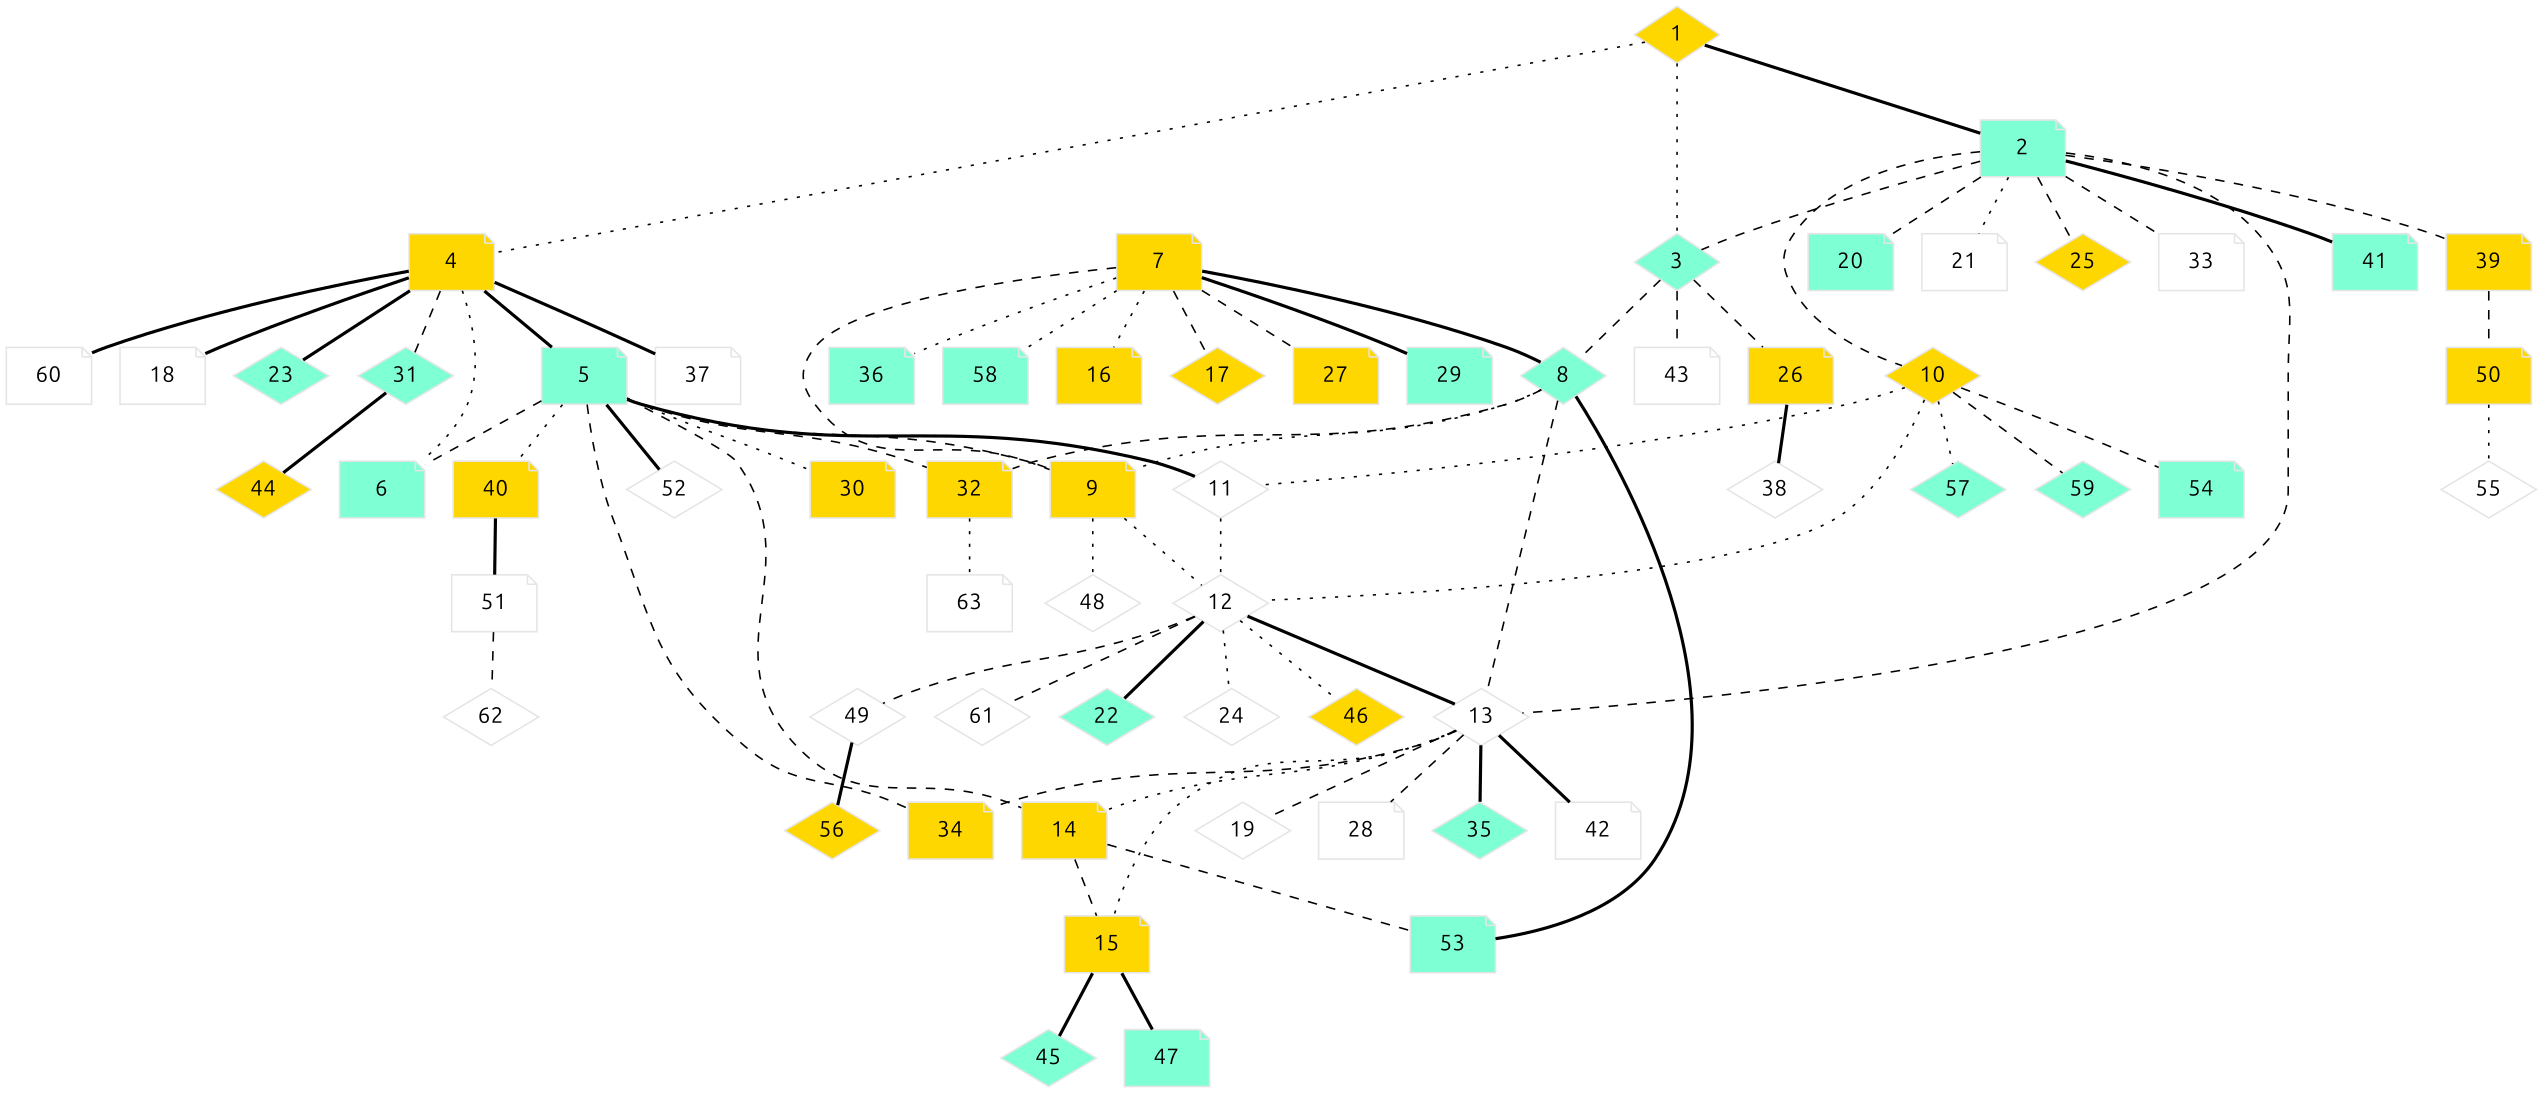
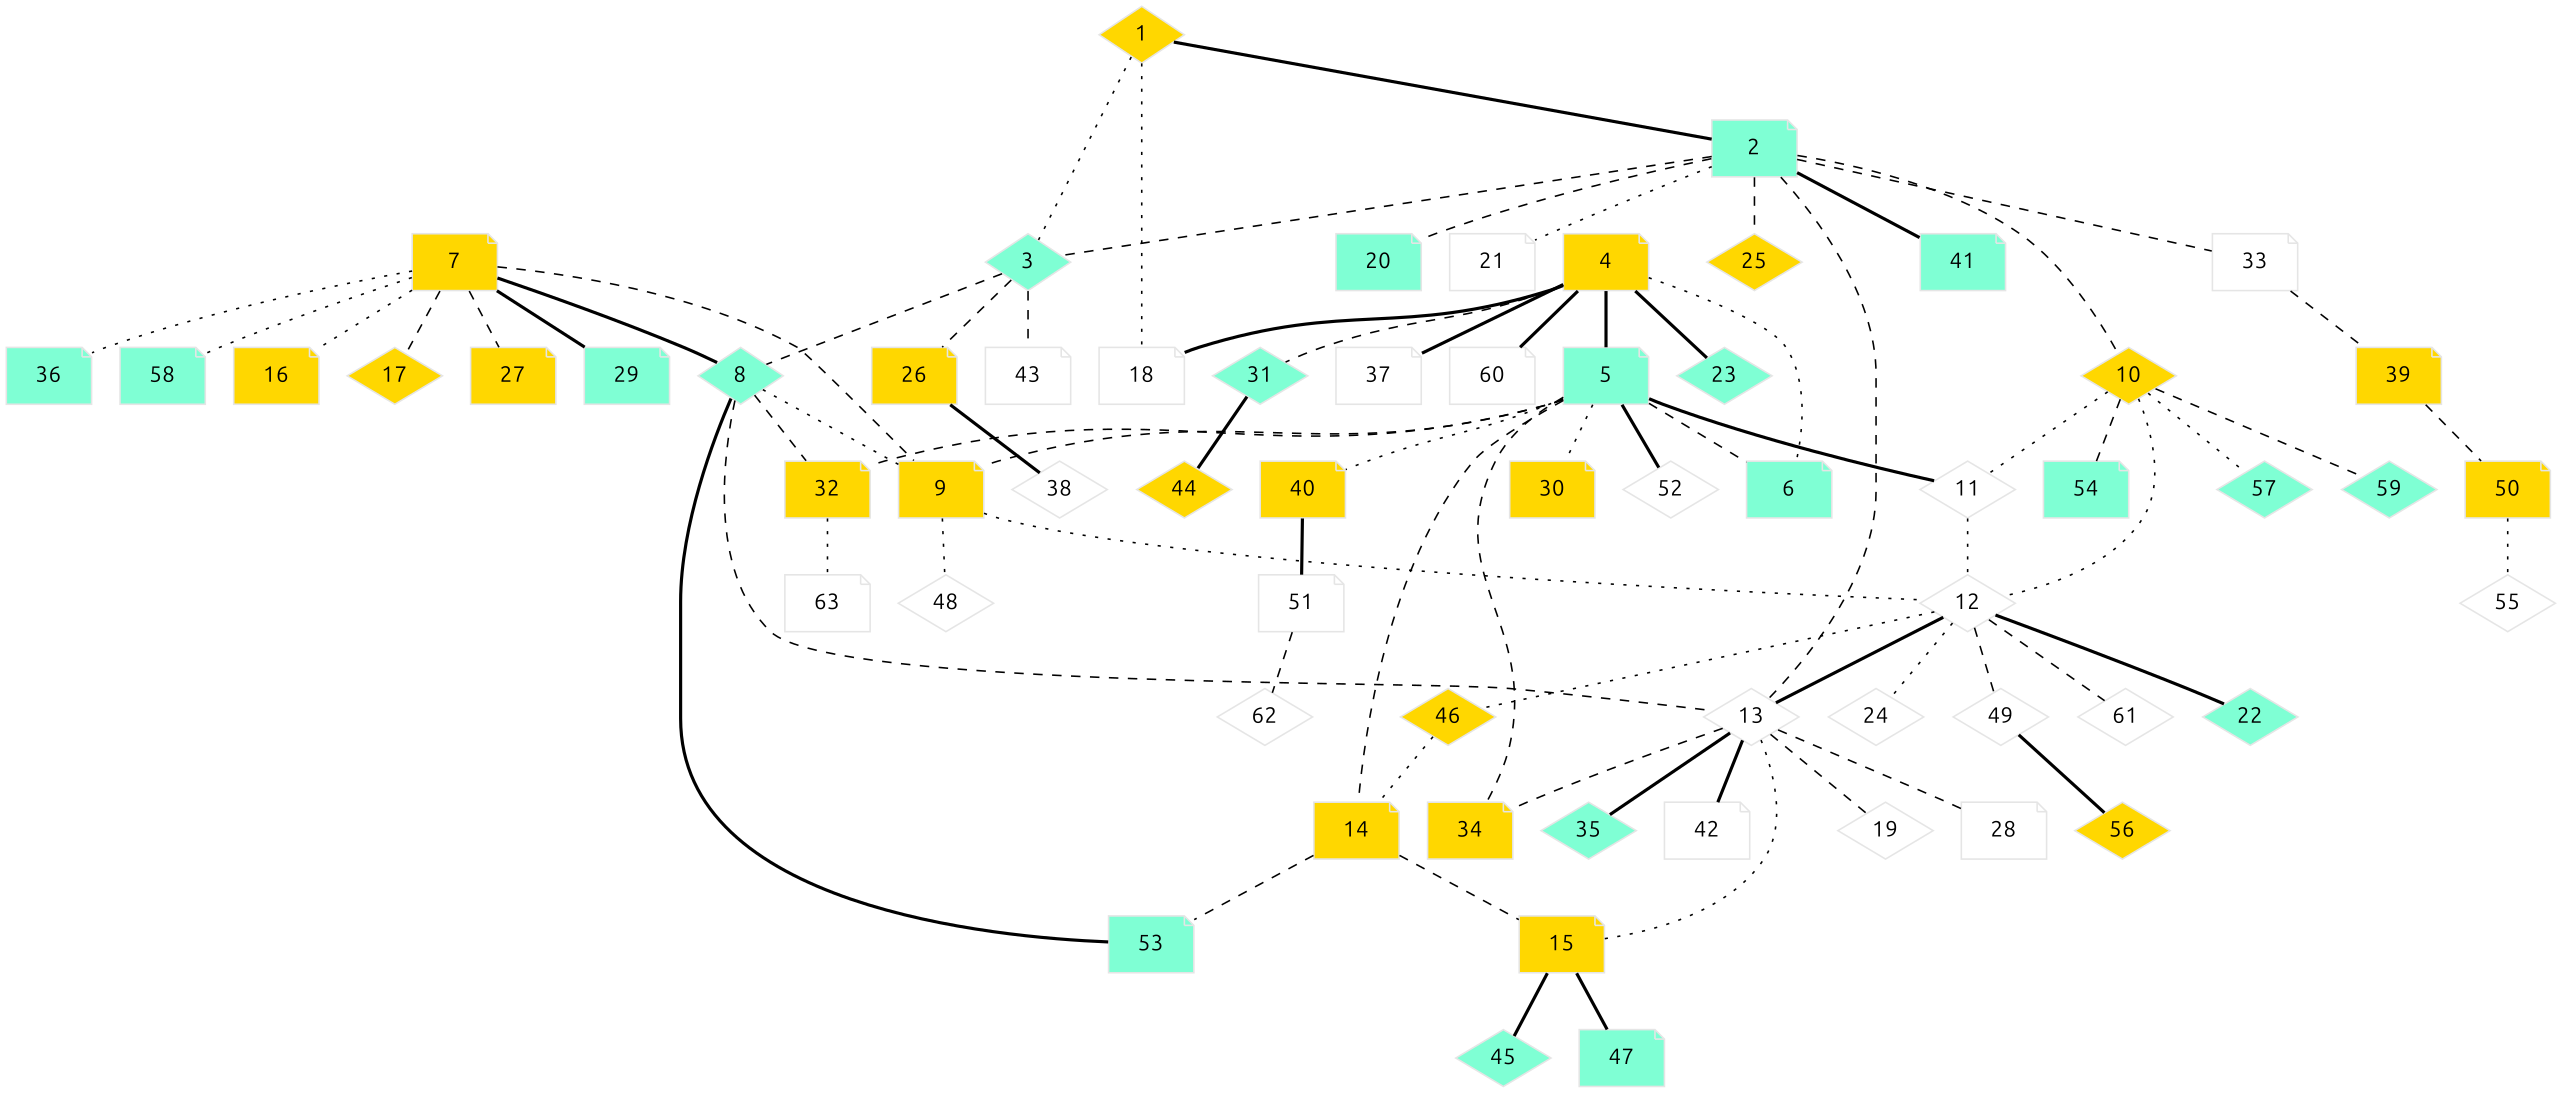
edge "1" -- "4": now "1" -- "18"
edge "2" -- "39": now "33" -- "39"
edge "13" -- "14": now "46" -- "14"
